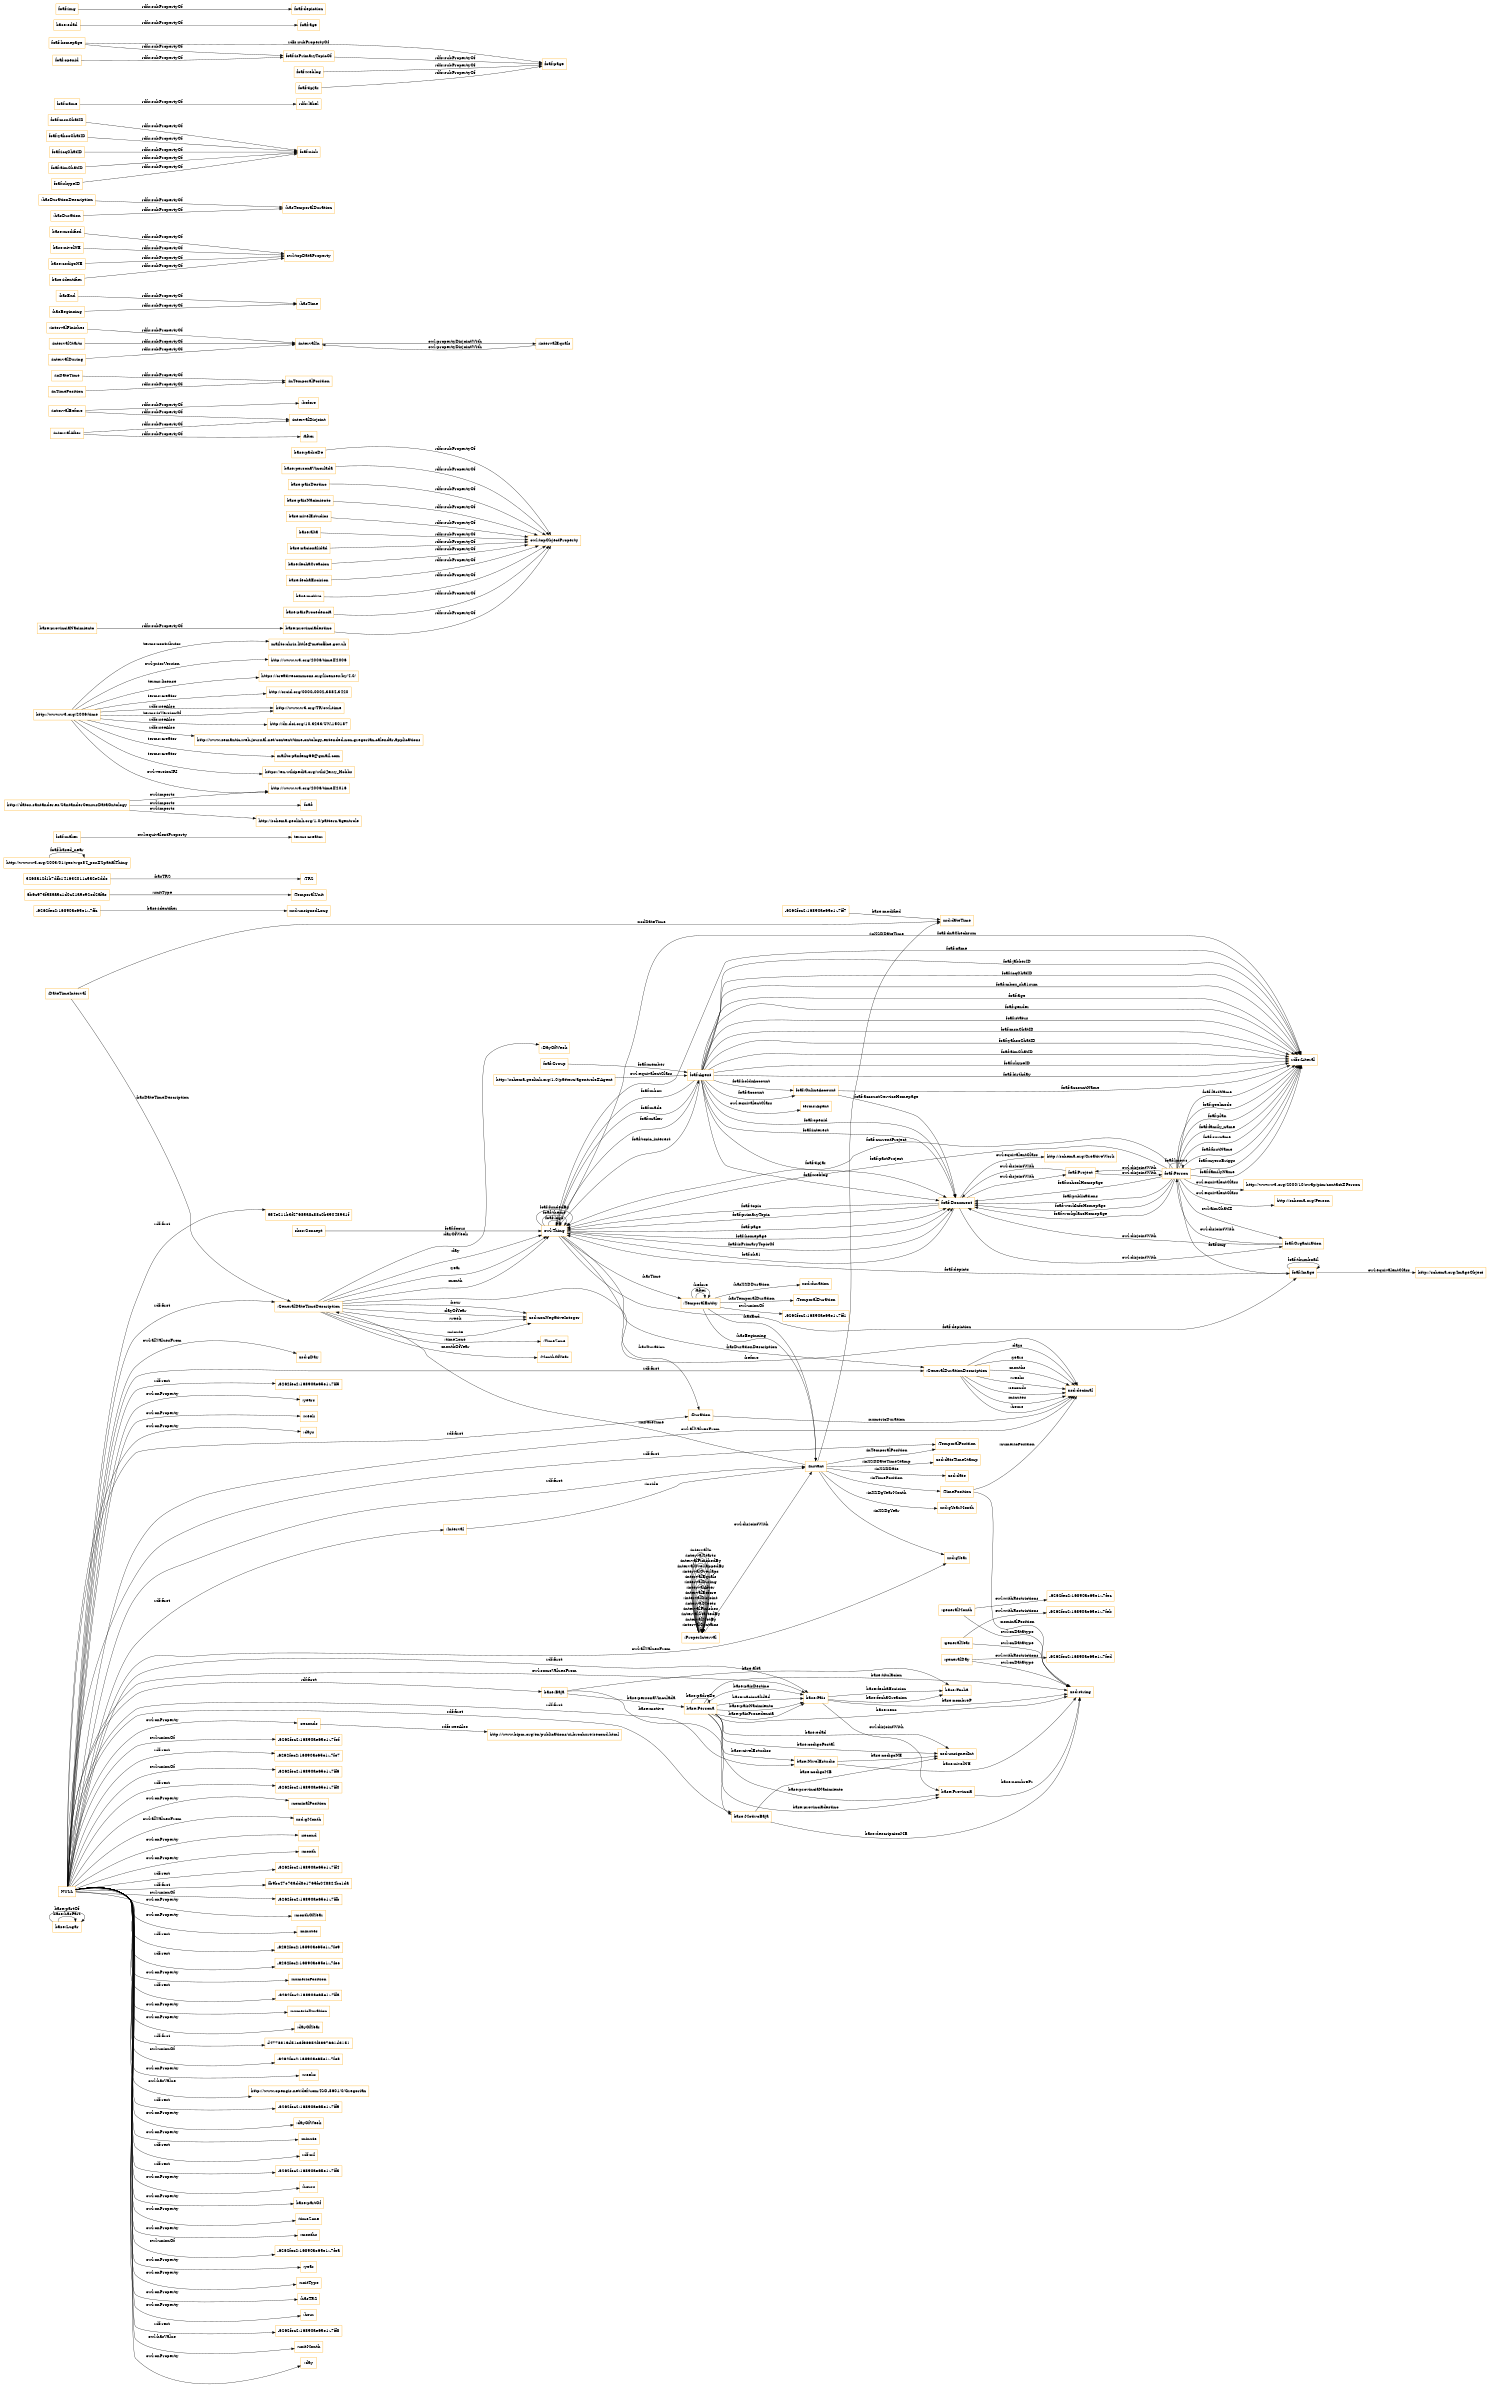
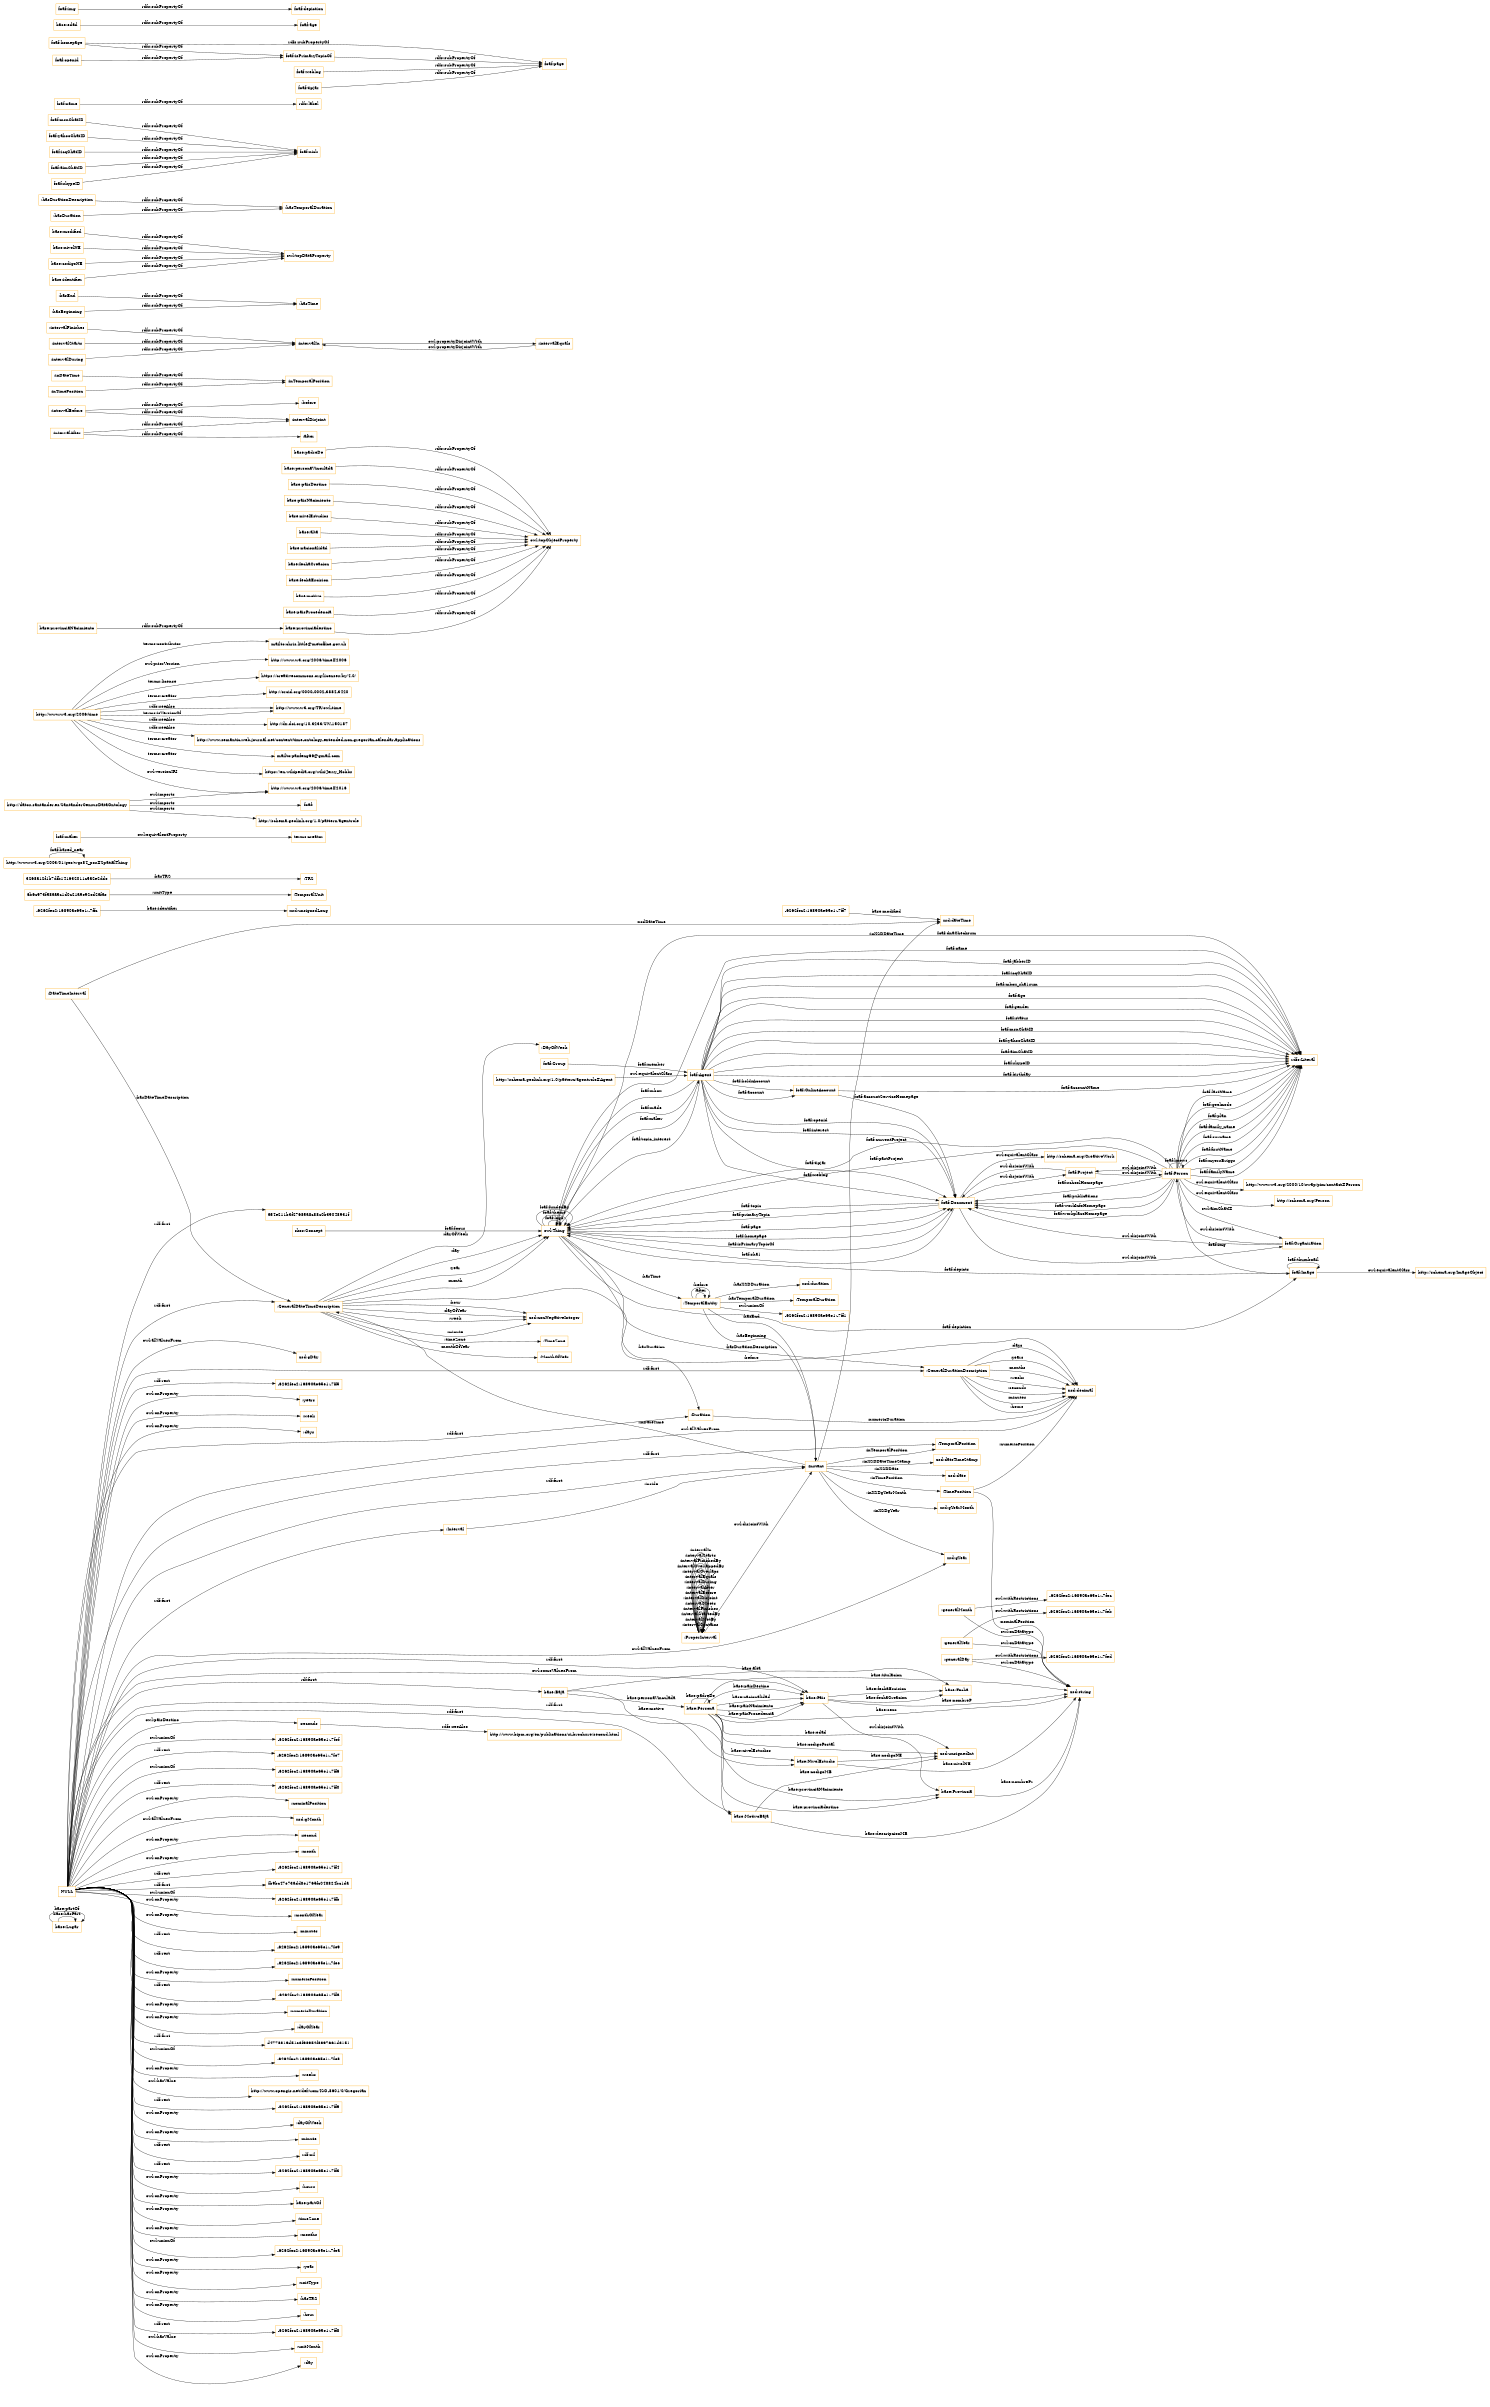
node "terms:Agent": removed
edge "NULL" -> ":seconds": label "owl:onProperty" -> "owl:paisDestino"
